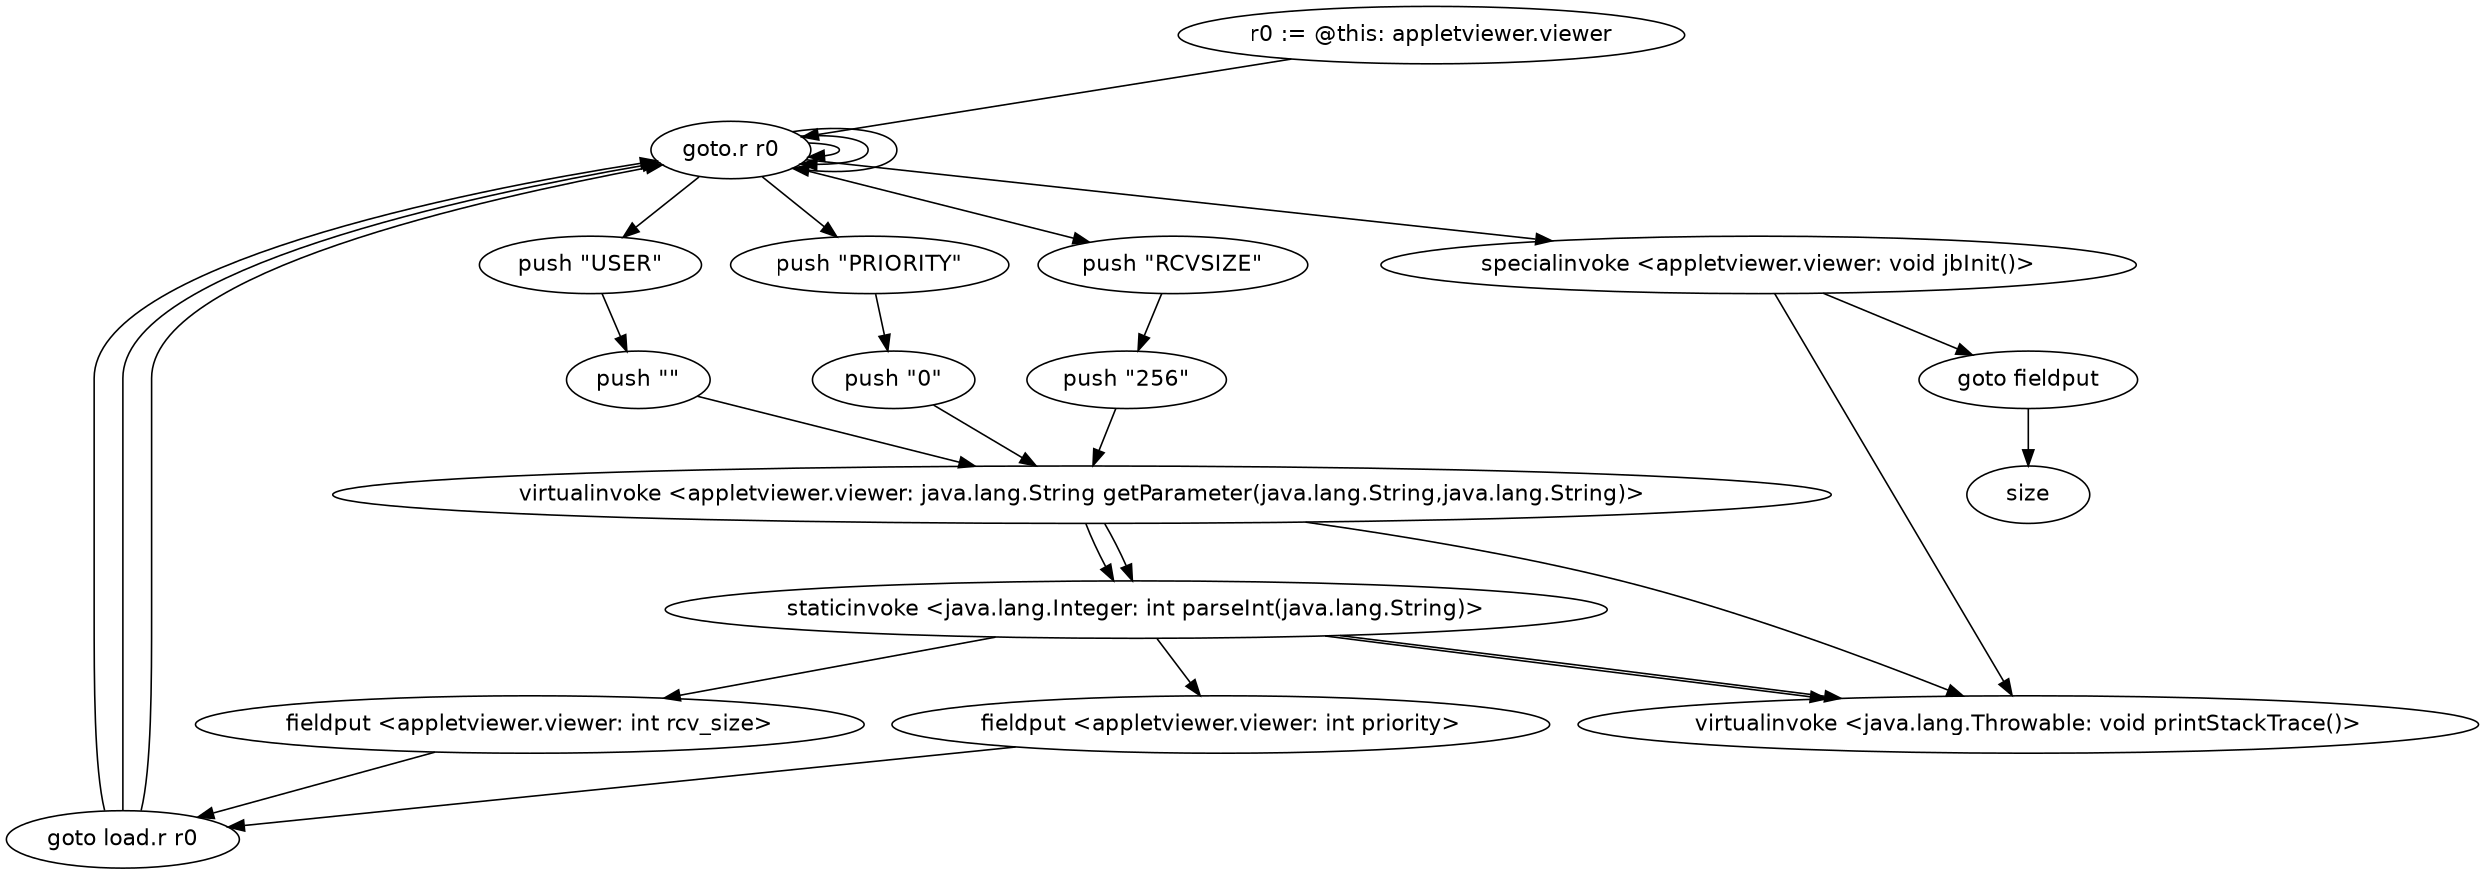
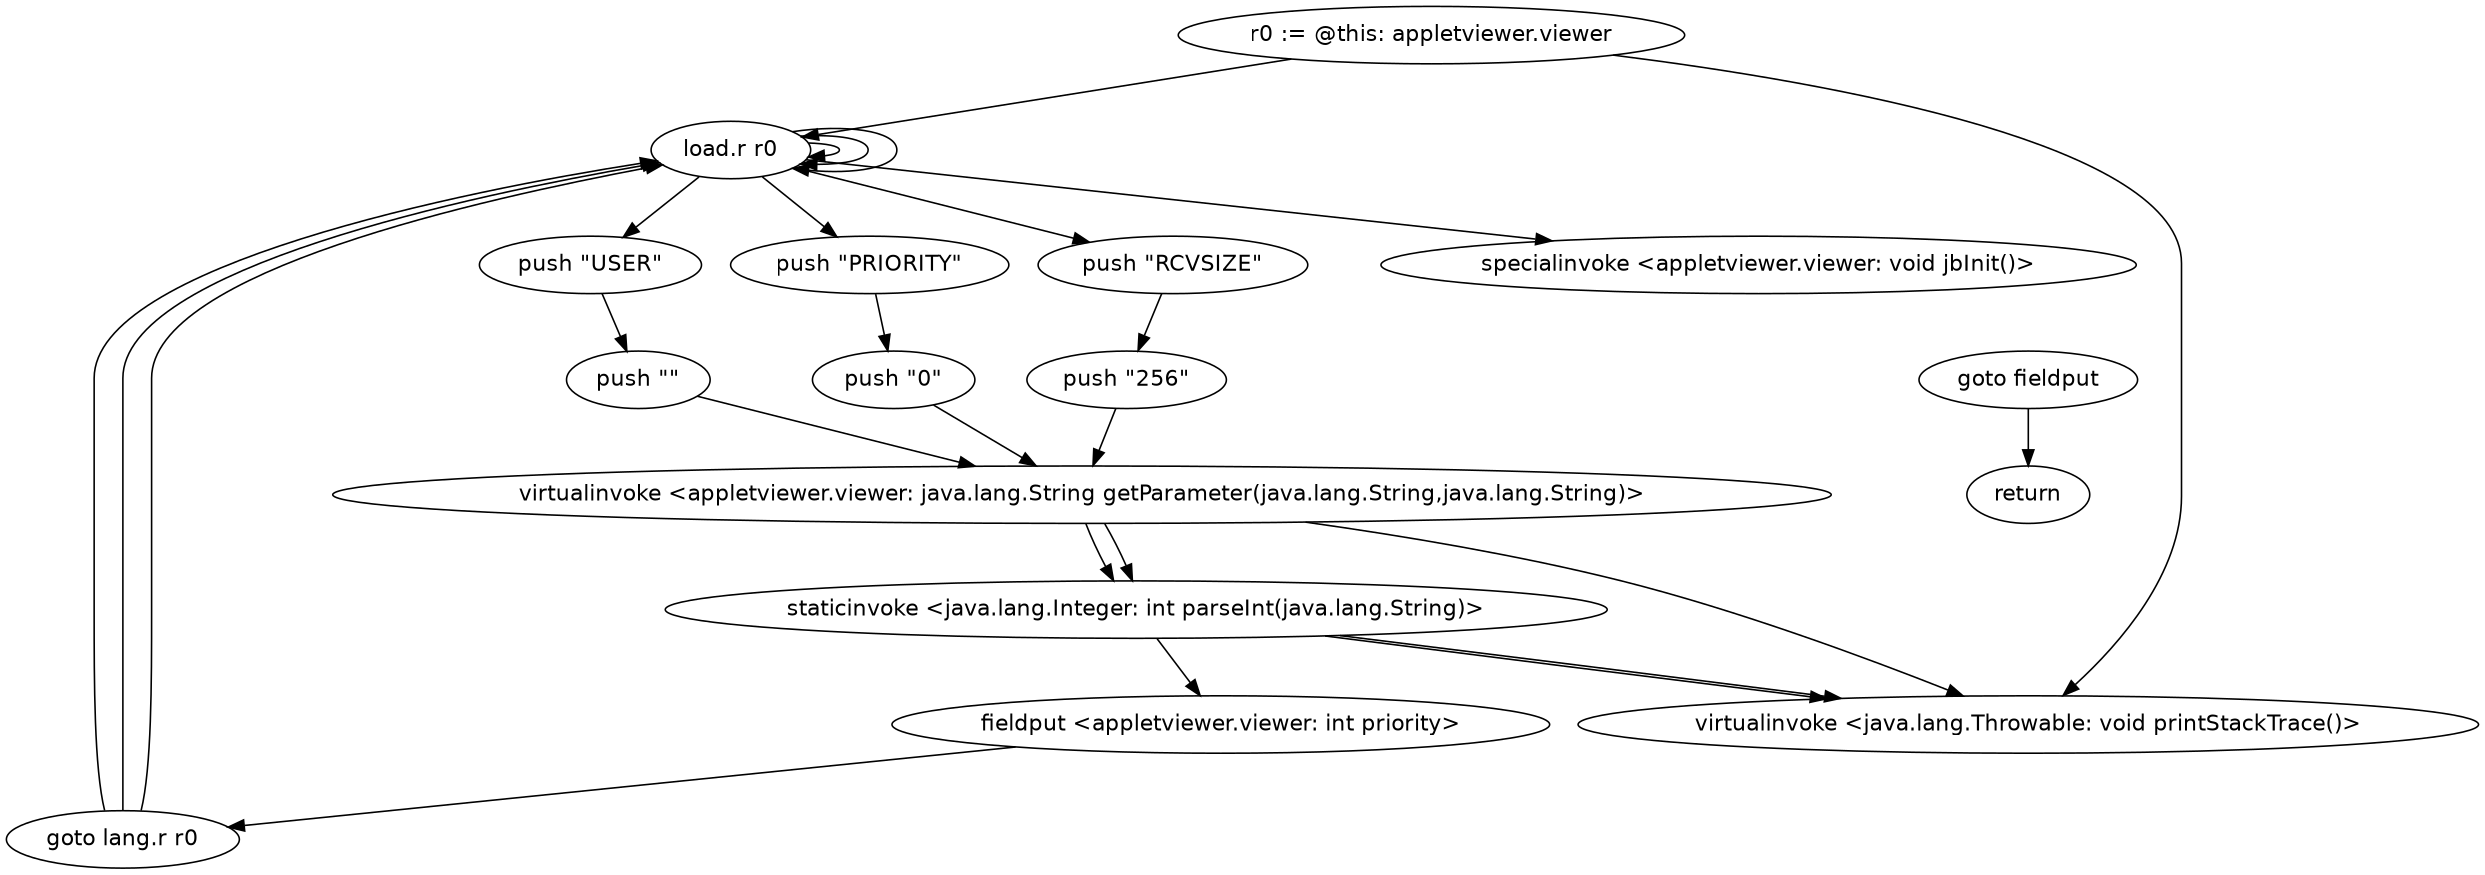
node "goto.r r0": label "goto.r r0" -> "load.r r0"
edge "specialinvoke <appletviewer.viewer: void jbInit()>" -> "goto fieldput": removed
edge "specialinvoke <appletviewer.viewer: void jbInit()>" -> "virtualinvoke <java.lang.Throwable: void printStackTrace()>": now "r0 := @this: appletviewer.viewer" -> "virtualinvoke <java.lang.Throwable: void printStackTrace()>"
node "size": label "size" -> "return"
node "fieldput <appletviewer.viewer: int rcv_size>": removed
node "goto load.r r0": label "goto load.r r0" -> "goto lang.r r0"
